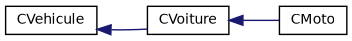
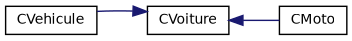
edge "CVoiture" -> "CVehicule": reversed
